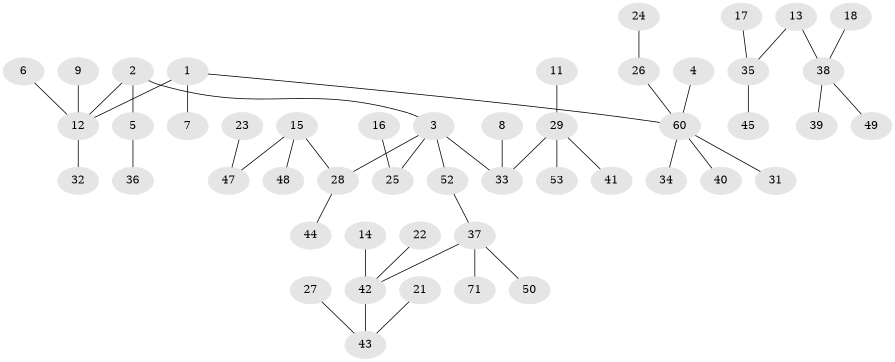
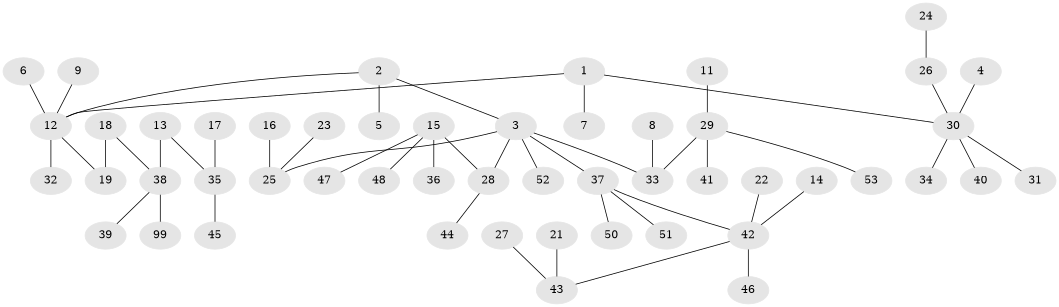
node "60": label "60" -> "30"
node "49": label "49" -> "99"
edge "5" -- "36": now "15" -- "36"
edge "23" -- "47": now "23" -- "25"
node "19": added
edge "52" -- "37": now "3" -- "37"
node "71": label "71" -> "51"
node "46": added
